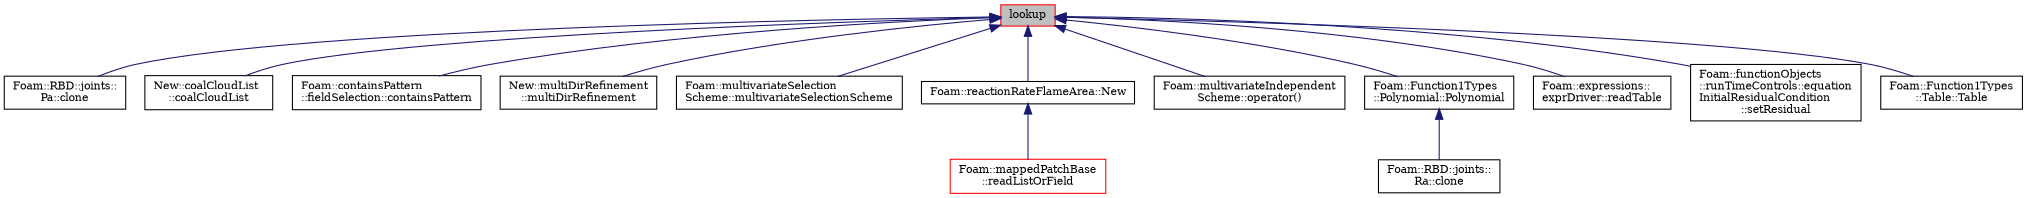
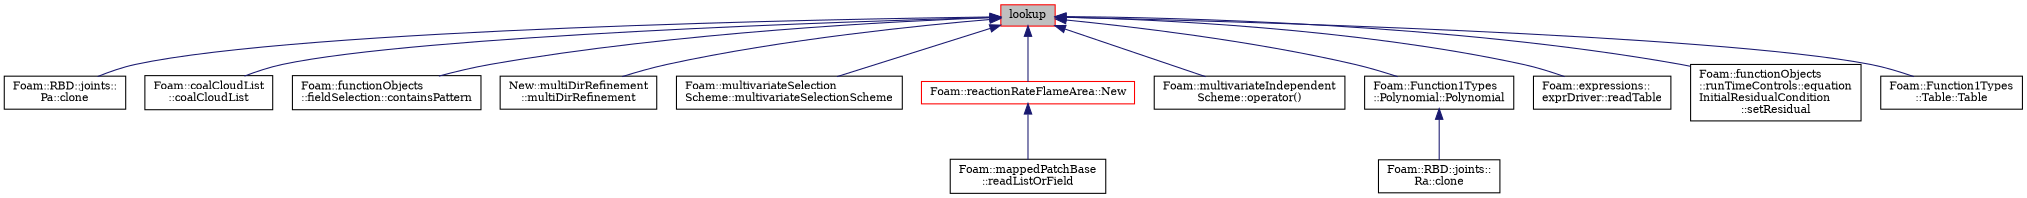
node "New::coalCloudList ::coalCloudList": label "New::coalCloudList ::coalCloudList" -> "Foam::coalCloudList ::coalCloudList"
node "Foam::containsPattern ::fieldSelection::containsPattern": label "Foam::containsPattern ::fieldSelection::containsPattern" -> "Foam::functionObjects ::fieldSelection::containsPattern"
node "Foam::reactionRateFlameArea::New": color black -> red
node "Foam::mappedPatchBase ::readListOrField": color red -> black
